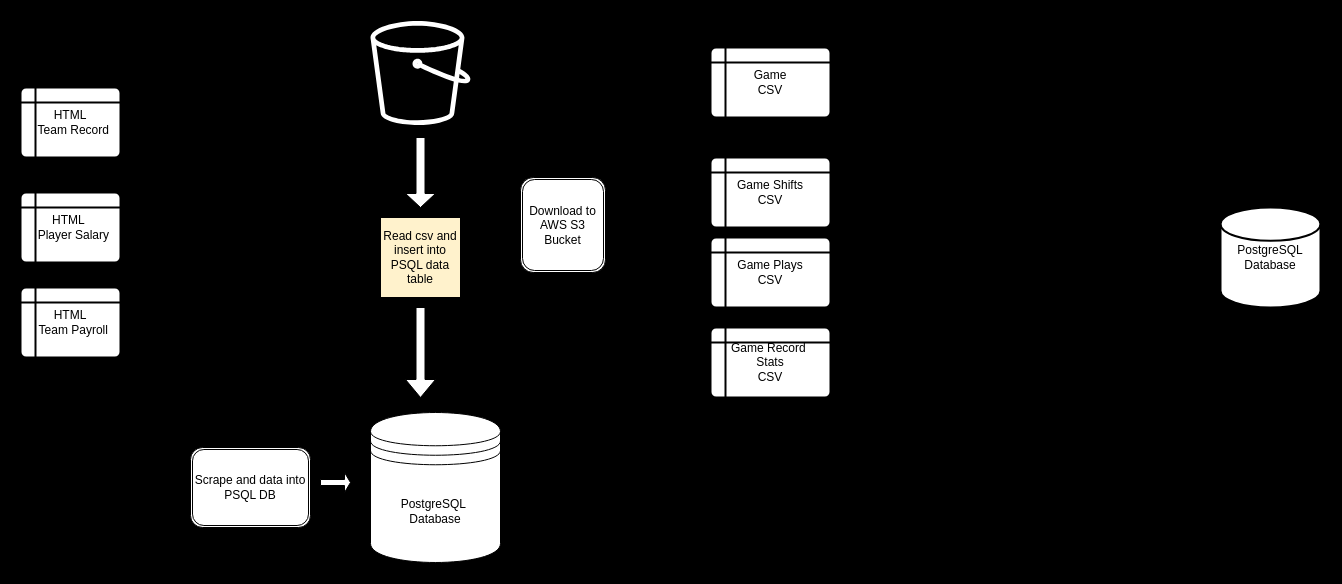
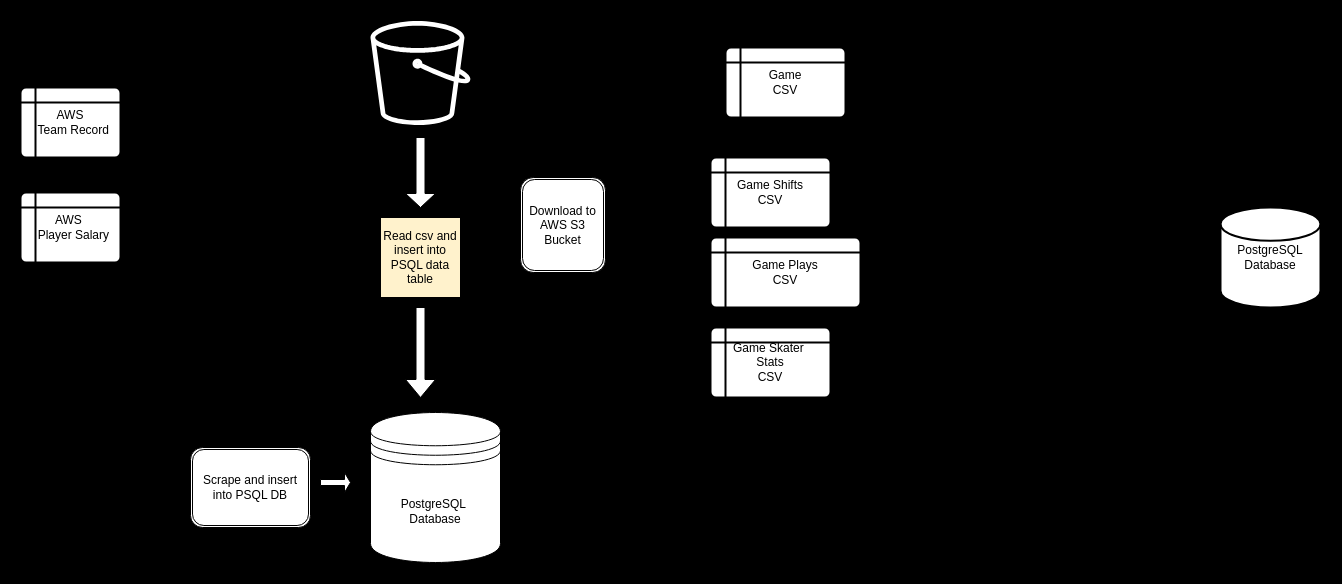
node "Game CSV": moved (771, 83) -> (786, 83)
node "HTML Team Record": label "HTML Team Record" -> "AWS Team Record"
node "HTML Player Salary": label "HTML Player Salary" -> "AWS Player Salary"
node "Game Plays CSV": size 120x70 -> 150x70
node "HTML Team Payroll": removed
node "Game Record Stats CSV": label "Game Record Stats CSV" -> "Game Skater Stats CSV"
node "Scrape and data into PSQL DB": label "Scrape and data into PSQL DB" -> "Scrape and insert into PSQL DB"
